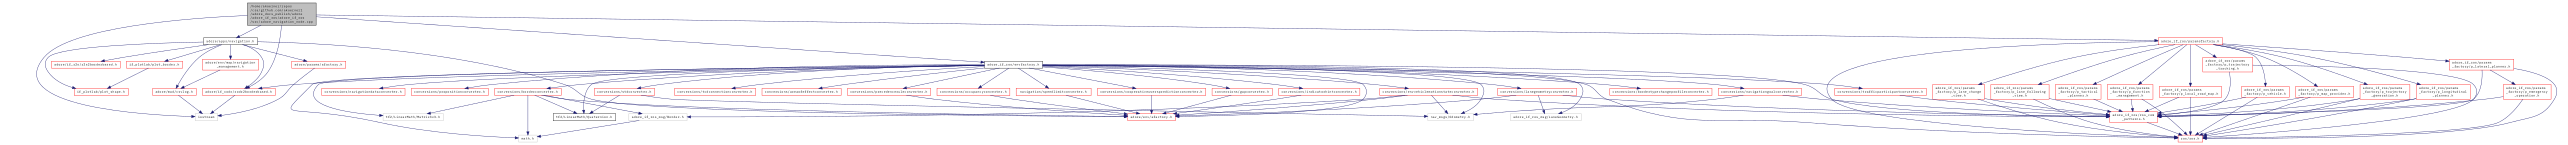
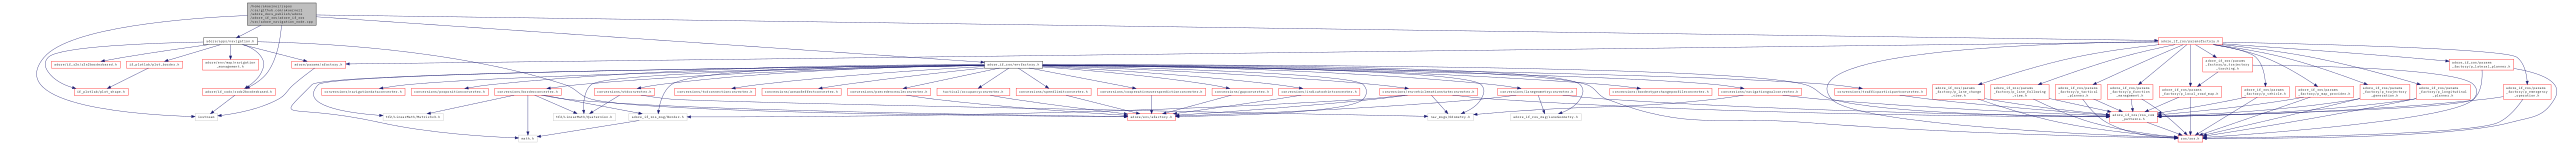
edge "adore_if_ros/paramsfactory.h" -> "adore/params/afactory.h": added
edge "adore_if_ros/envfactory.h" -> "adore/if_xodr/xodr2borderbased.h": now "adore_if_ros/envfactory.h" -> "adore_if_ros_msg/Border.h"
edge "adore_if_ros/params _factory/p_lateral_planner.h" -> "adore_if_ros/params _factory/p_emergency _operation.h": now "adore_if_ros/paramsfactory.h" -> "adore_if_ros/params _factory/p_emergency _operation.h"
node "adore/mad/csvlog.h": removed
node "conversions/occupancyconverter.h": label "conversions/occupancyconverter.h" -> "tactical/occupancyconverter.h"
node "navigation/speedlimitconverter.h": label "navigation/speedlimitconverter.h" -> "conversions/speedlimitconverter.h"
edge "adore_if_ros/params _factory/p_trajectory _tracking.h" -> "adore_if_ros/ros_com _patterns.h": now "adore_if_ros/params _factory/p_trajectory _tracking.h" -> "adore_if_ros/params _factory/p_local_road_map.h"
node "tf2/LinearMath/Quaternion.h": color black -> grey75
edge "adore_if_ros/params _factory/p_tactical _planner.h" -> "ros/ros.h": added
